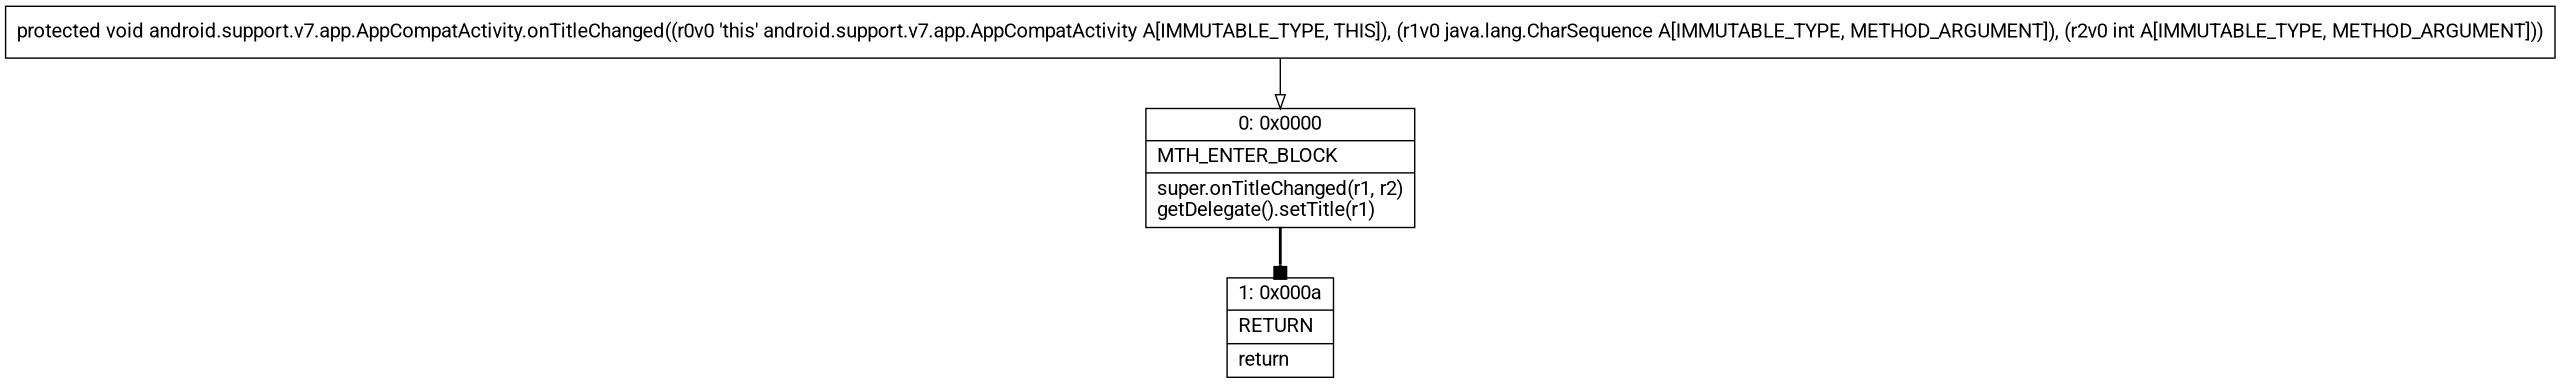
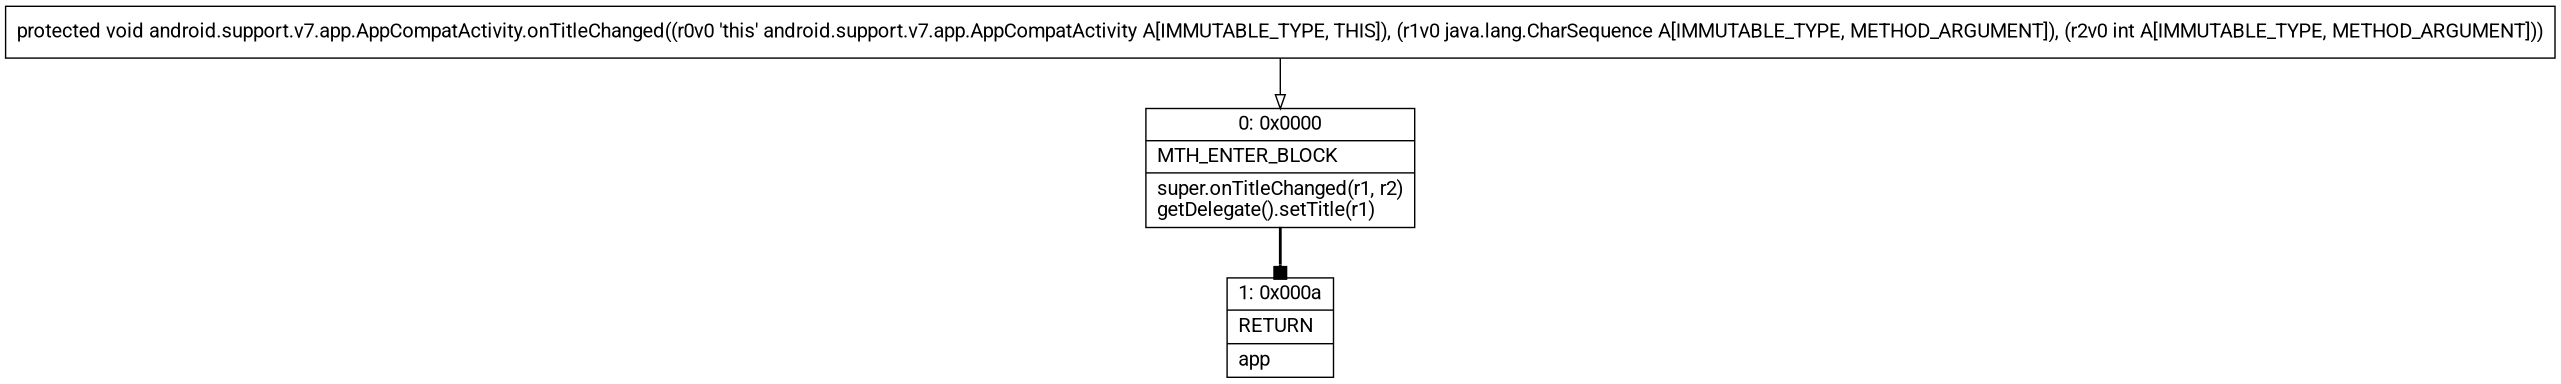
node "1: 0x000a": text "return" -> "app"
